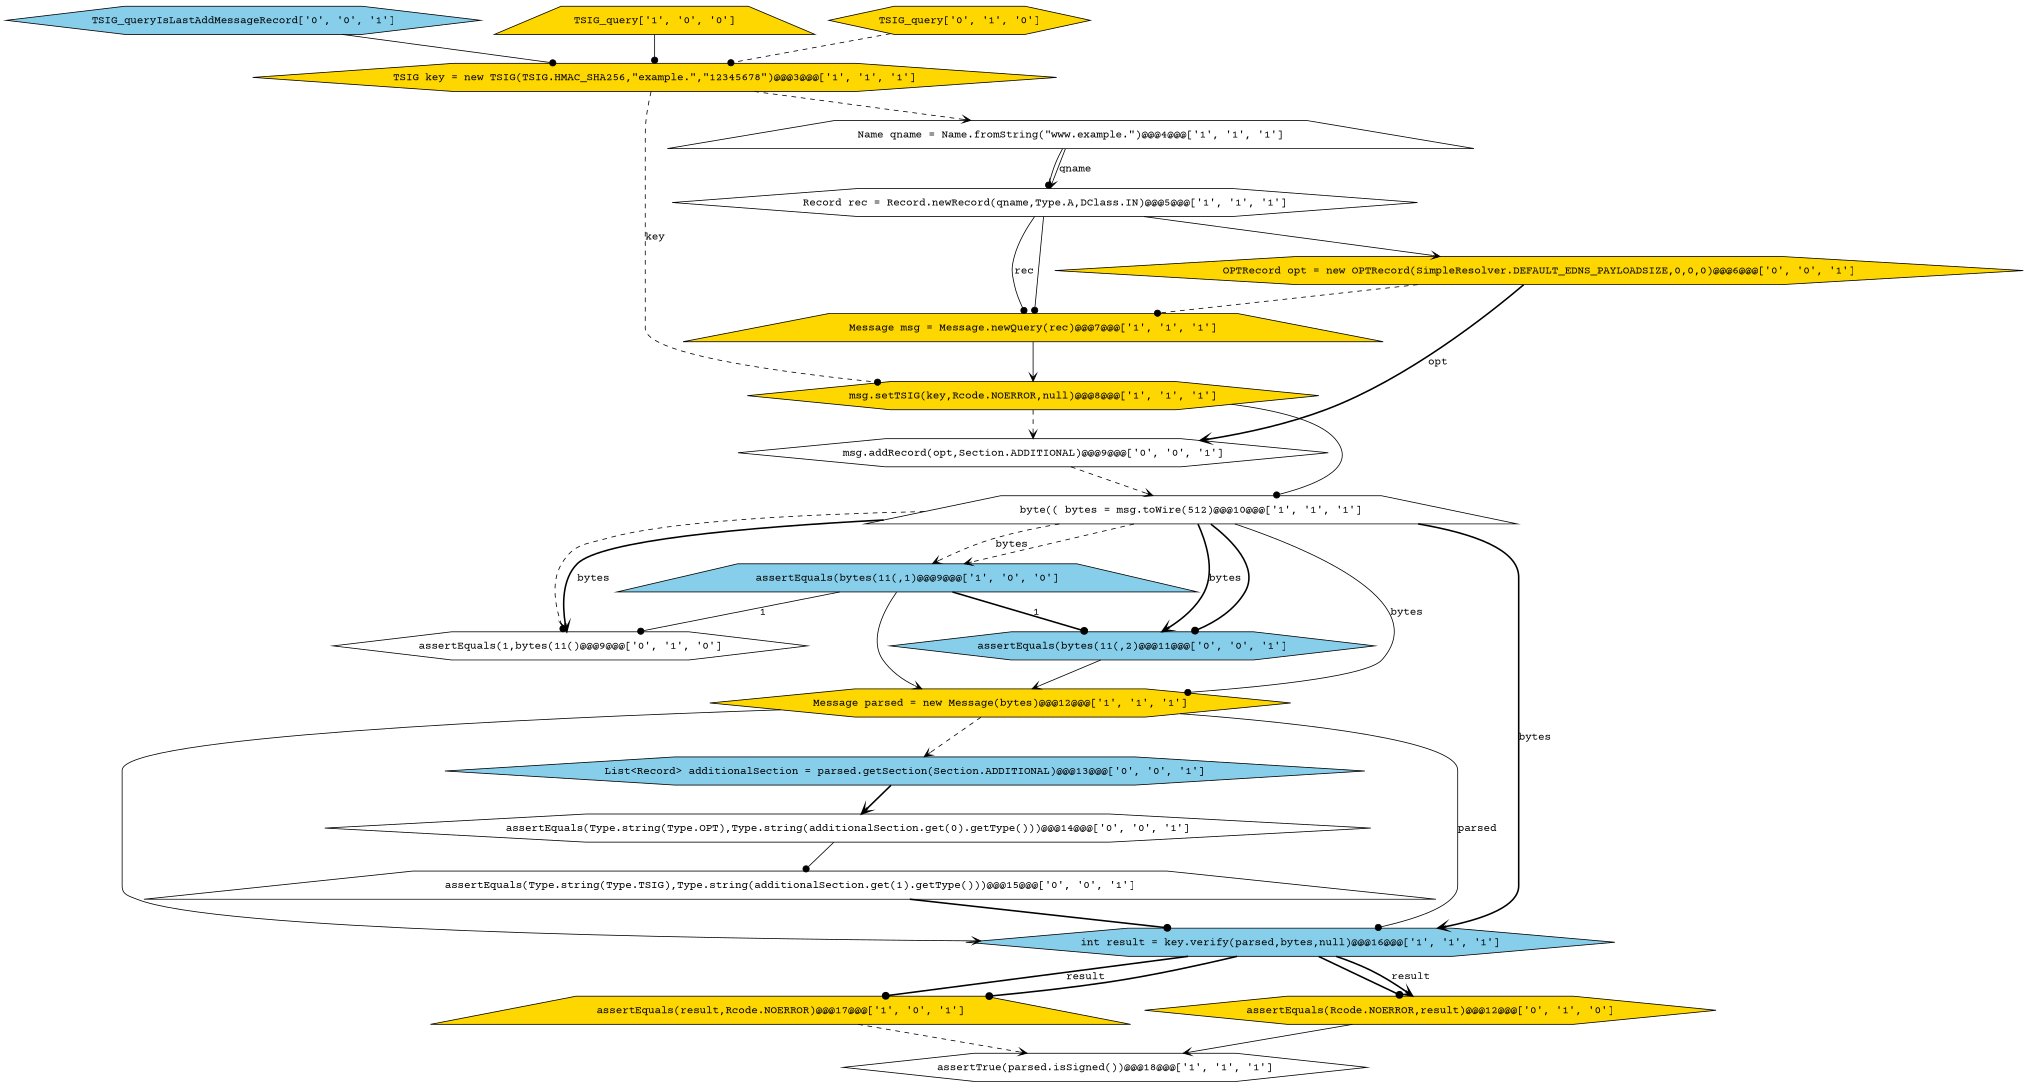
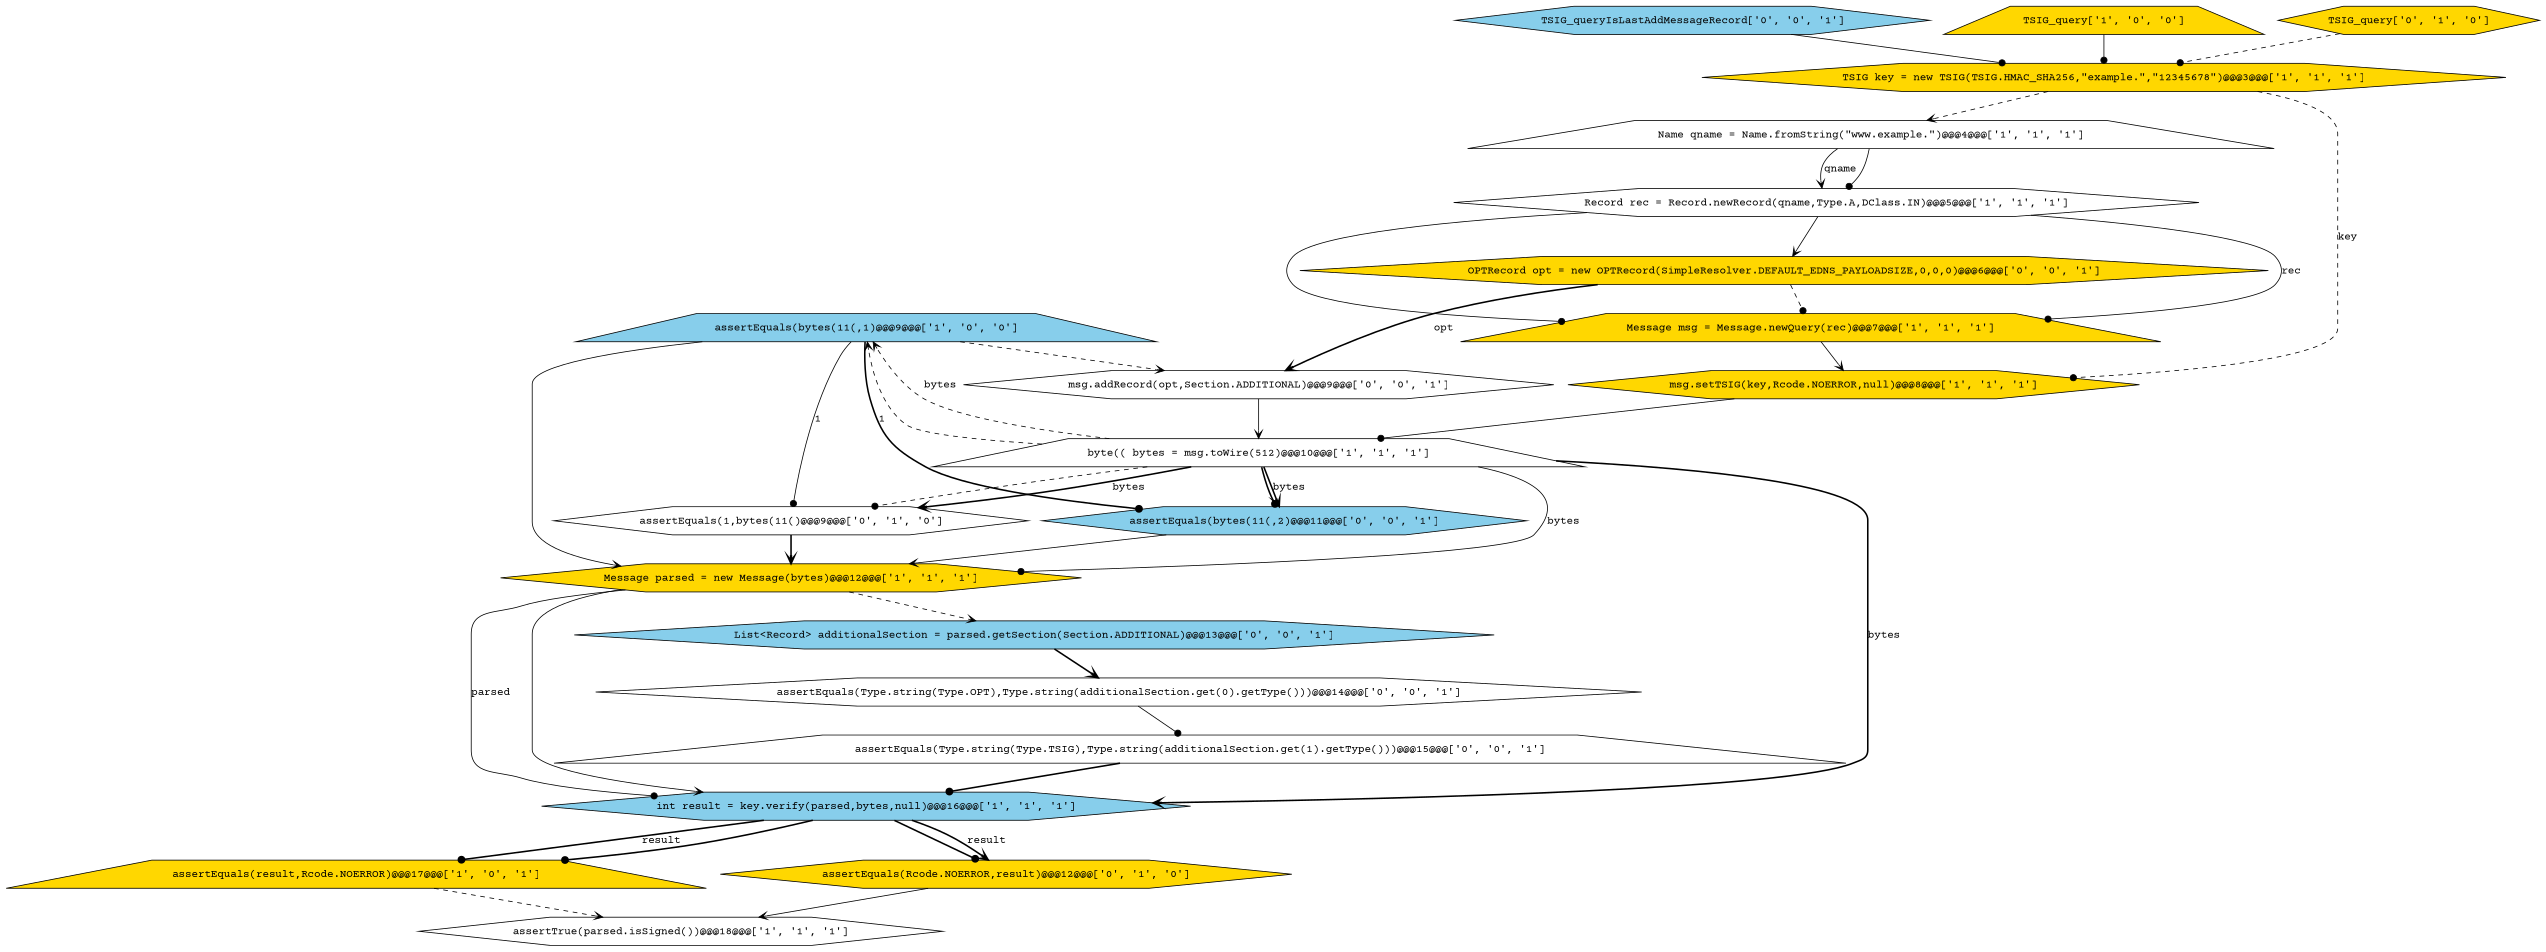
edge "msg.setTSIG(key,Rcode.NOERROR,null)@@@8@@@['1', '1', '1']" -> "msg.addRecord(opt,Section.ADDITIONAL)@@@9@@@['0', '0', '1']": now "assertEquals(bytes(11(,1)@@@9@@@['1', '0', '0']" -> "msg.addRecord(opt,Section.ADDITIONAL)@@@9@@@['0', '0', '1']"
edge "msg.addRecord(opt,Section.ADDITIONAL)@@@9@@@['0', '0', '1']" -> "byte(( bytes = msg.toWire(512)@@@10@@@['1', '1', '1']": style dashed -> solid
edge "assertEquals(1,bytes(11()@@@9@@@['0', '1', '0']" -> "Message parsed = new Message(bytes)@@@12@@@['1', '1', '1']": added
